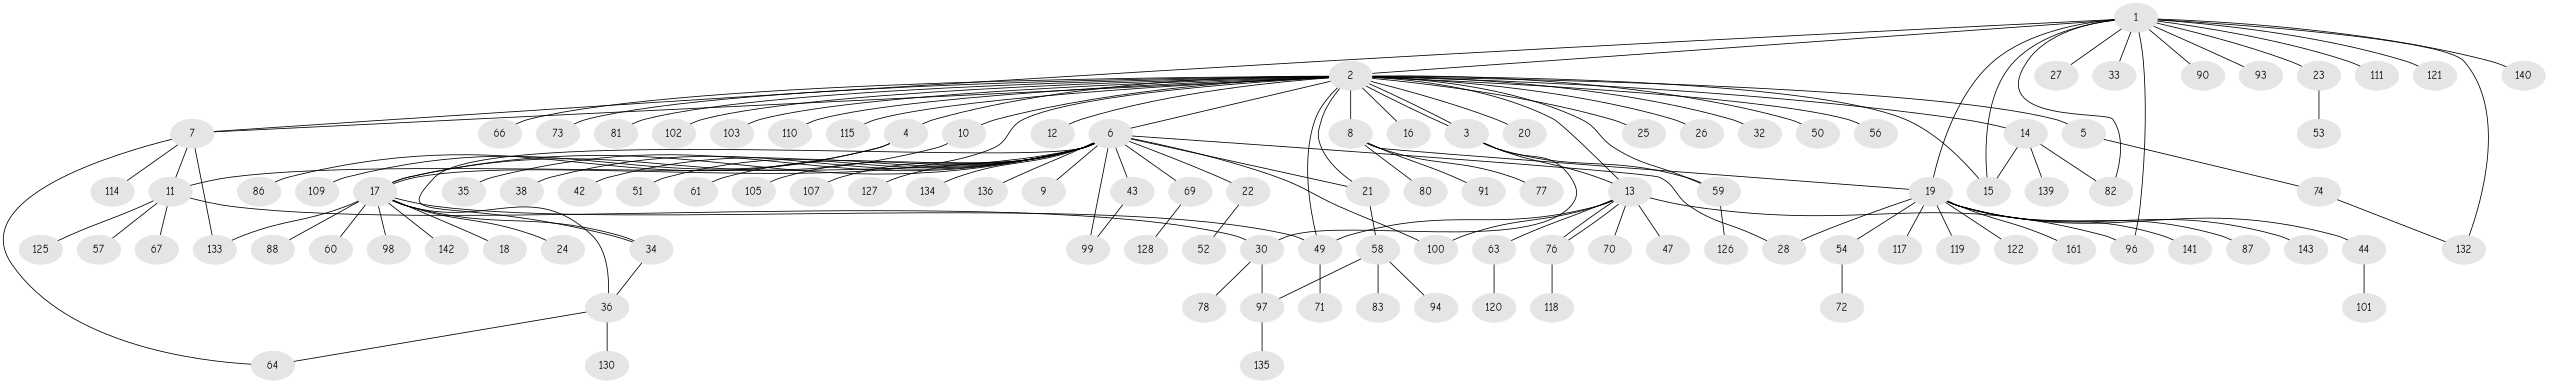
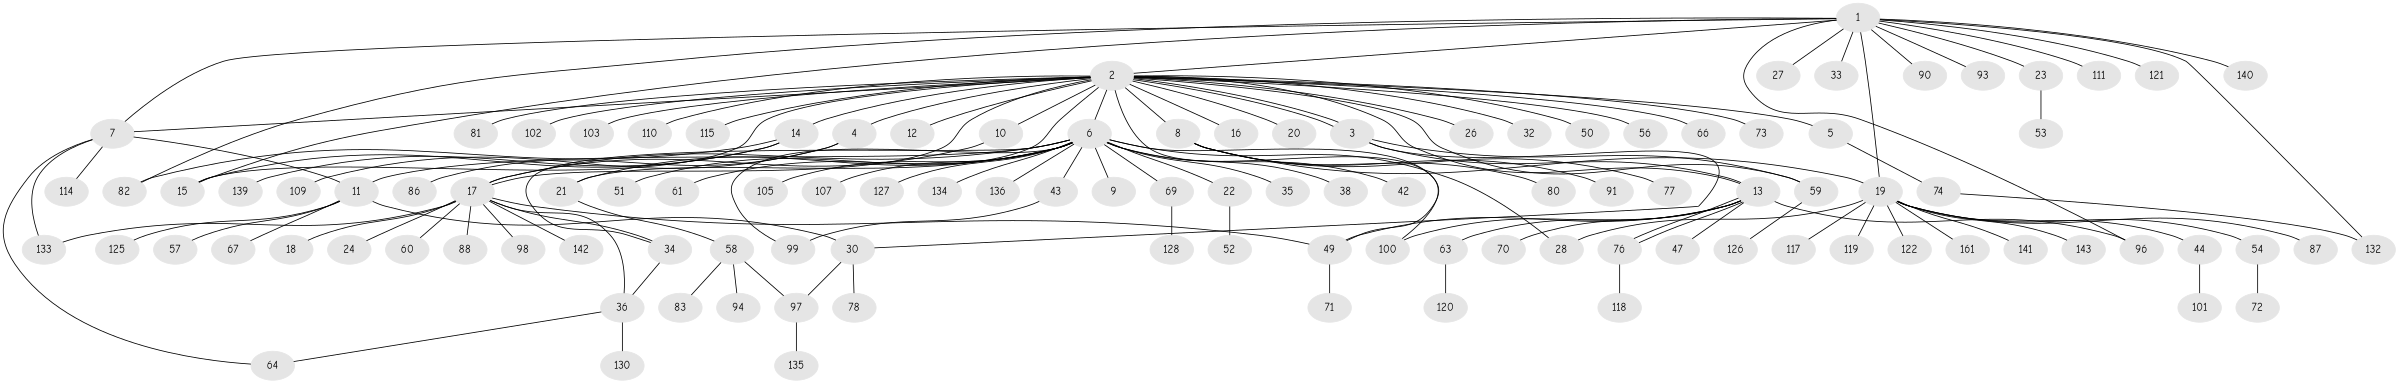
node "25": removed
